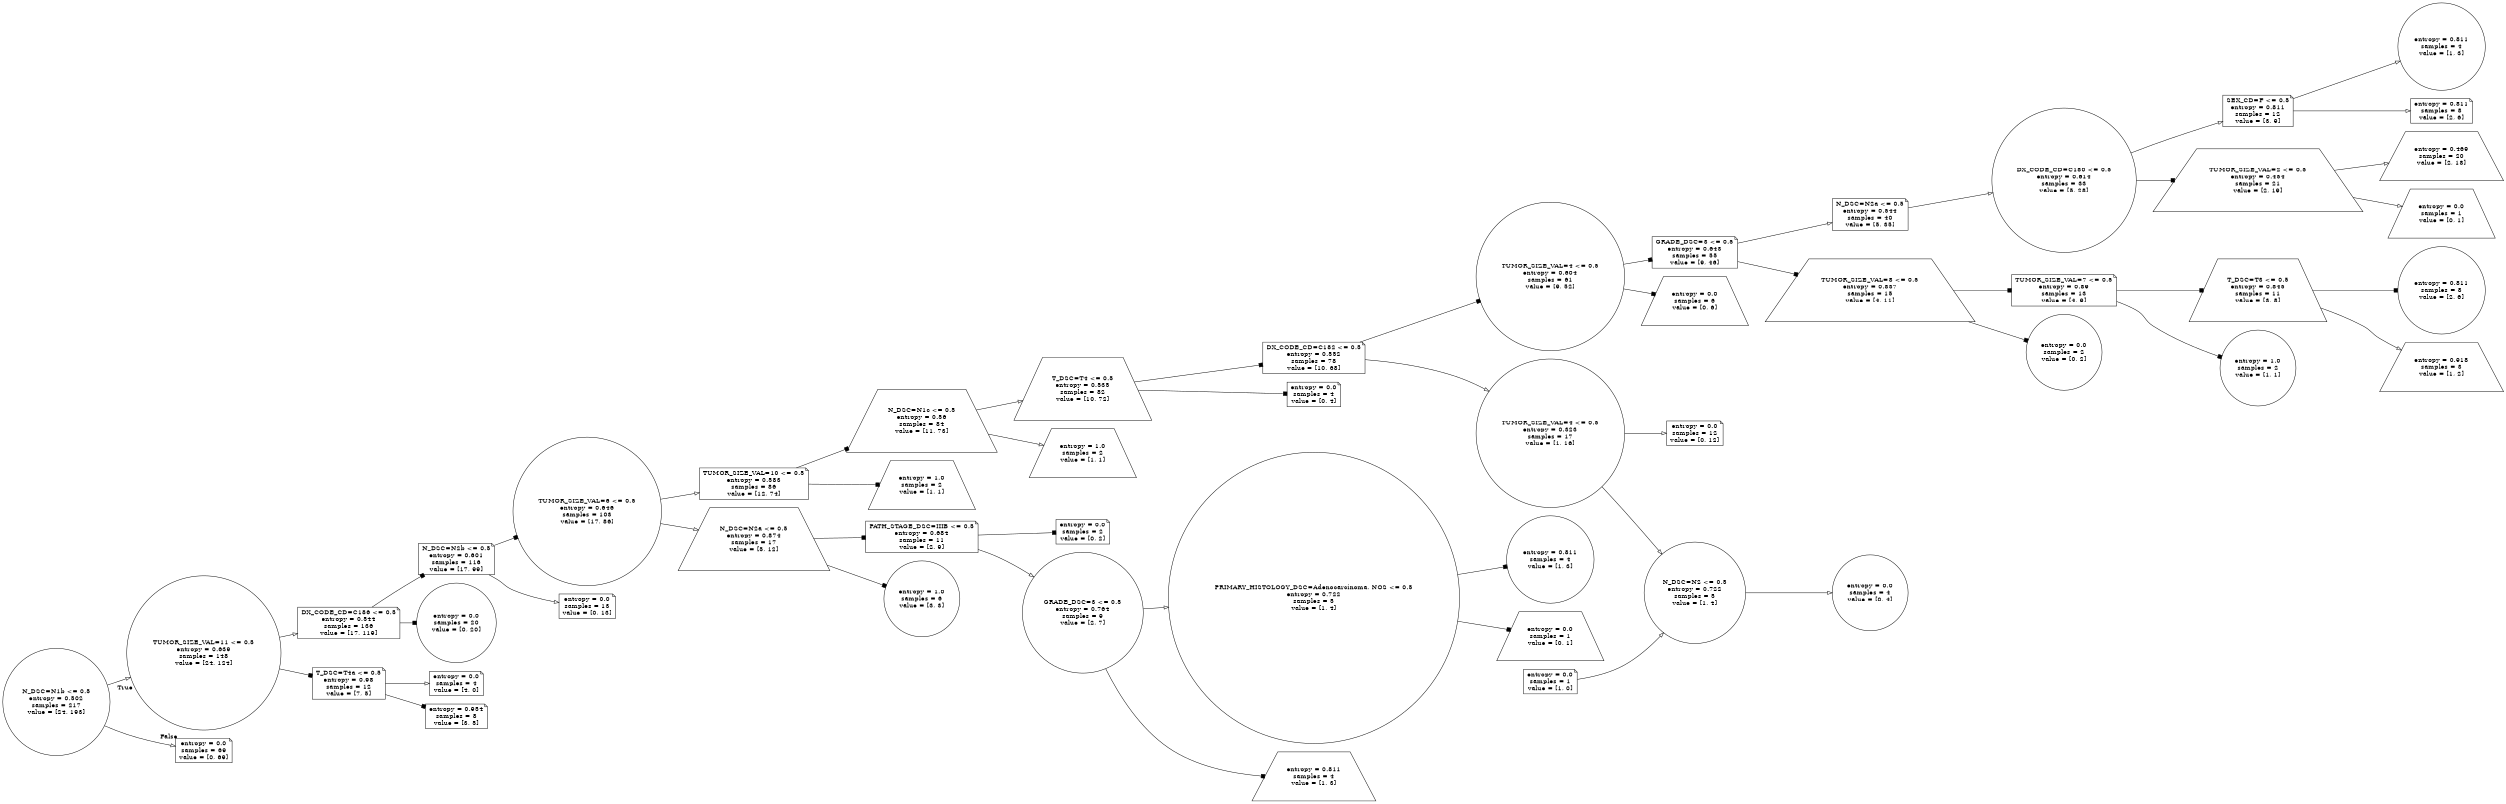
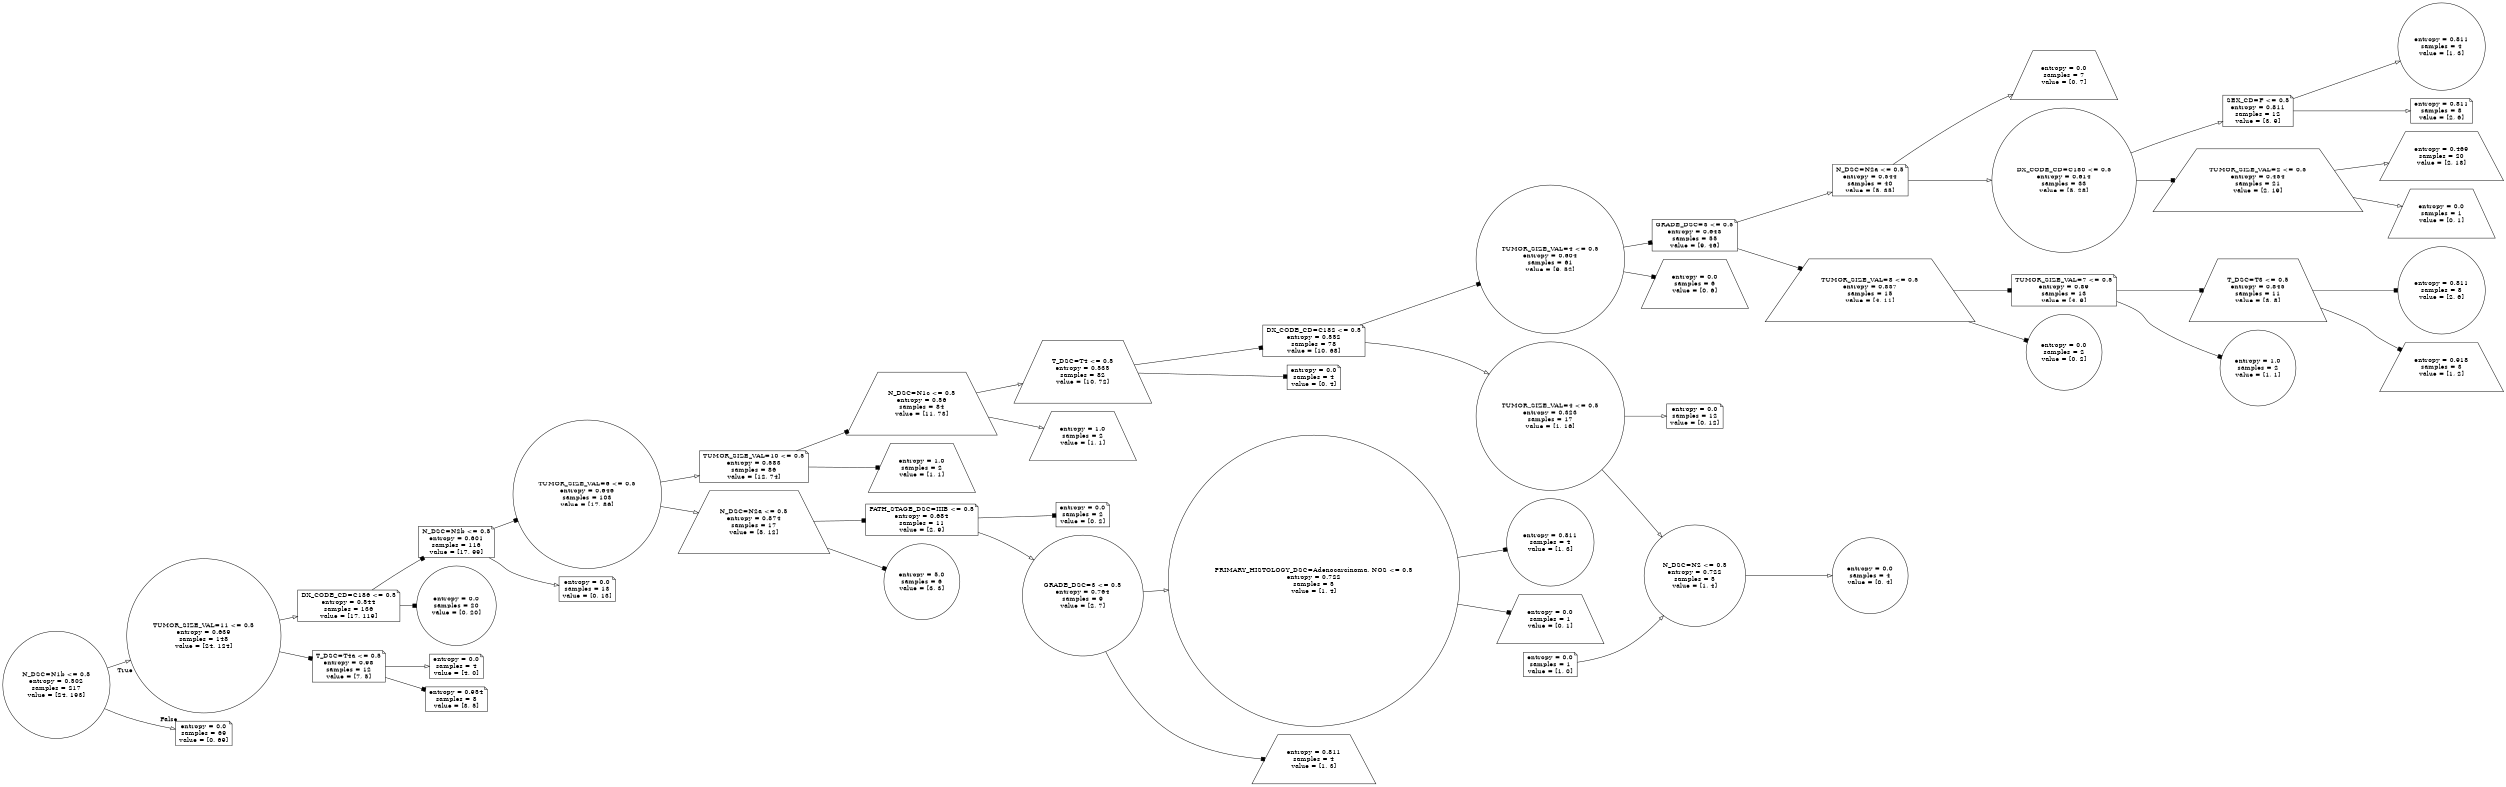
node "entropy = 0.0 samples = 7 value = [0, 7]": added
edge "T_DSC=T3 <= 0.5 entropy = 0.845 samples = 11 value = [3, 8]" -> "entropy = 0.918 samples = 3 value = [1, 2]": arrowhead onormal -> box
node "entropy = 1.0 samples = 6 value = [3, 3]": label "entropy = 1.0 samples = 6 value = [3, 3]" -> "entropy = 5.0 samples = 6 value = [3, 3]"
